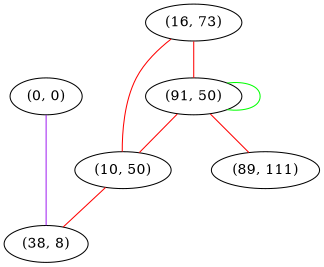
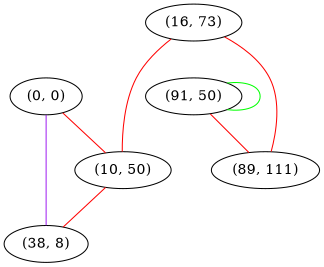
edge "(16, 73)" -- "(91, 50)": now "(16, 73)" -- "(89, 111)"
edge "(91, 50)" -- "(10, 50)": now "(0, 0)" -- "(10, 50)"
